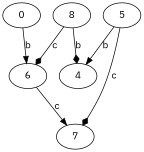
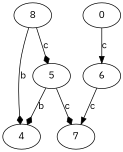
edge "8" -> "6": now "8" -> "5"
edge "5" -> "4": arrowhead normal -> diamond
edge "0" -> "6": label "b" -> "c"
